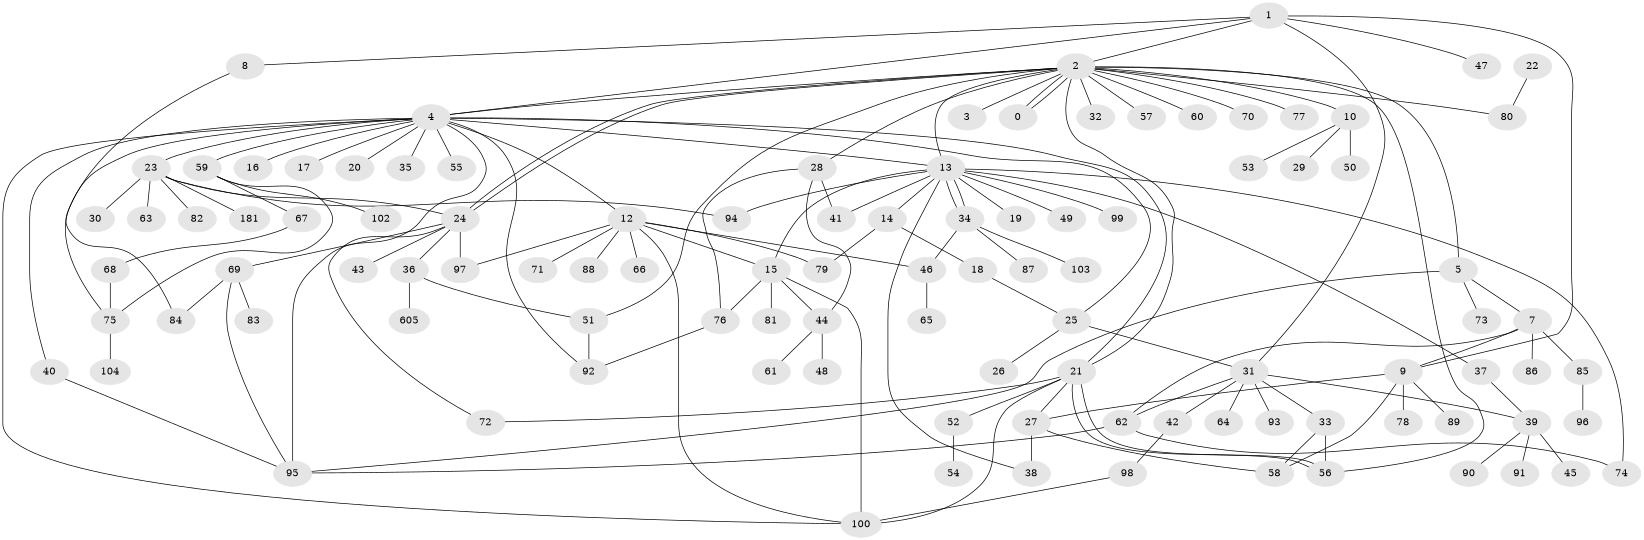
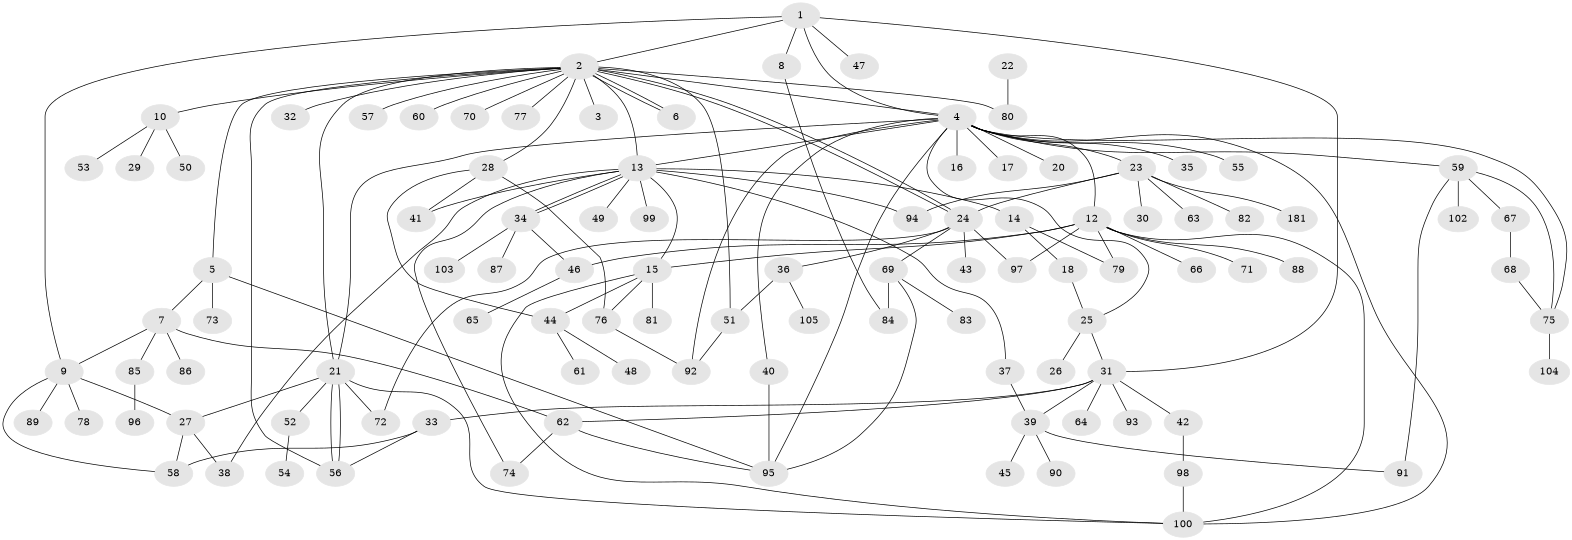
node "0": label "0" -> "6"
node "19": removed
edge "59" -- "91": added
node "605": label "605" -> "105"
